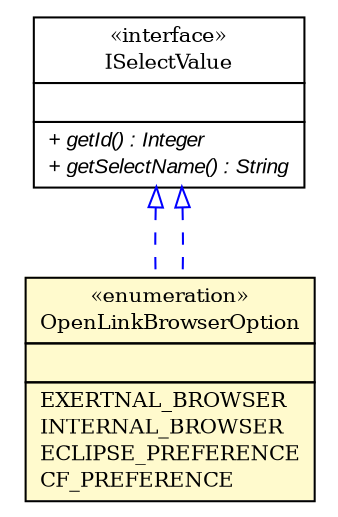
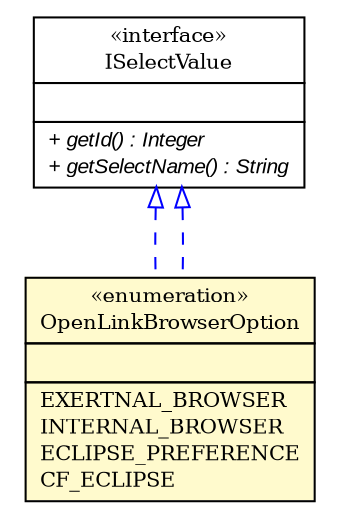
node "OpenLinkBrowserOption": text "CF_PREFERENCE" -> "CF_ECLIPSE"
